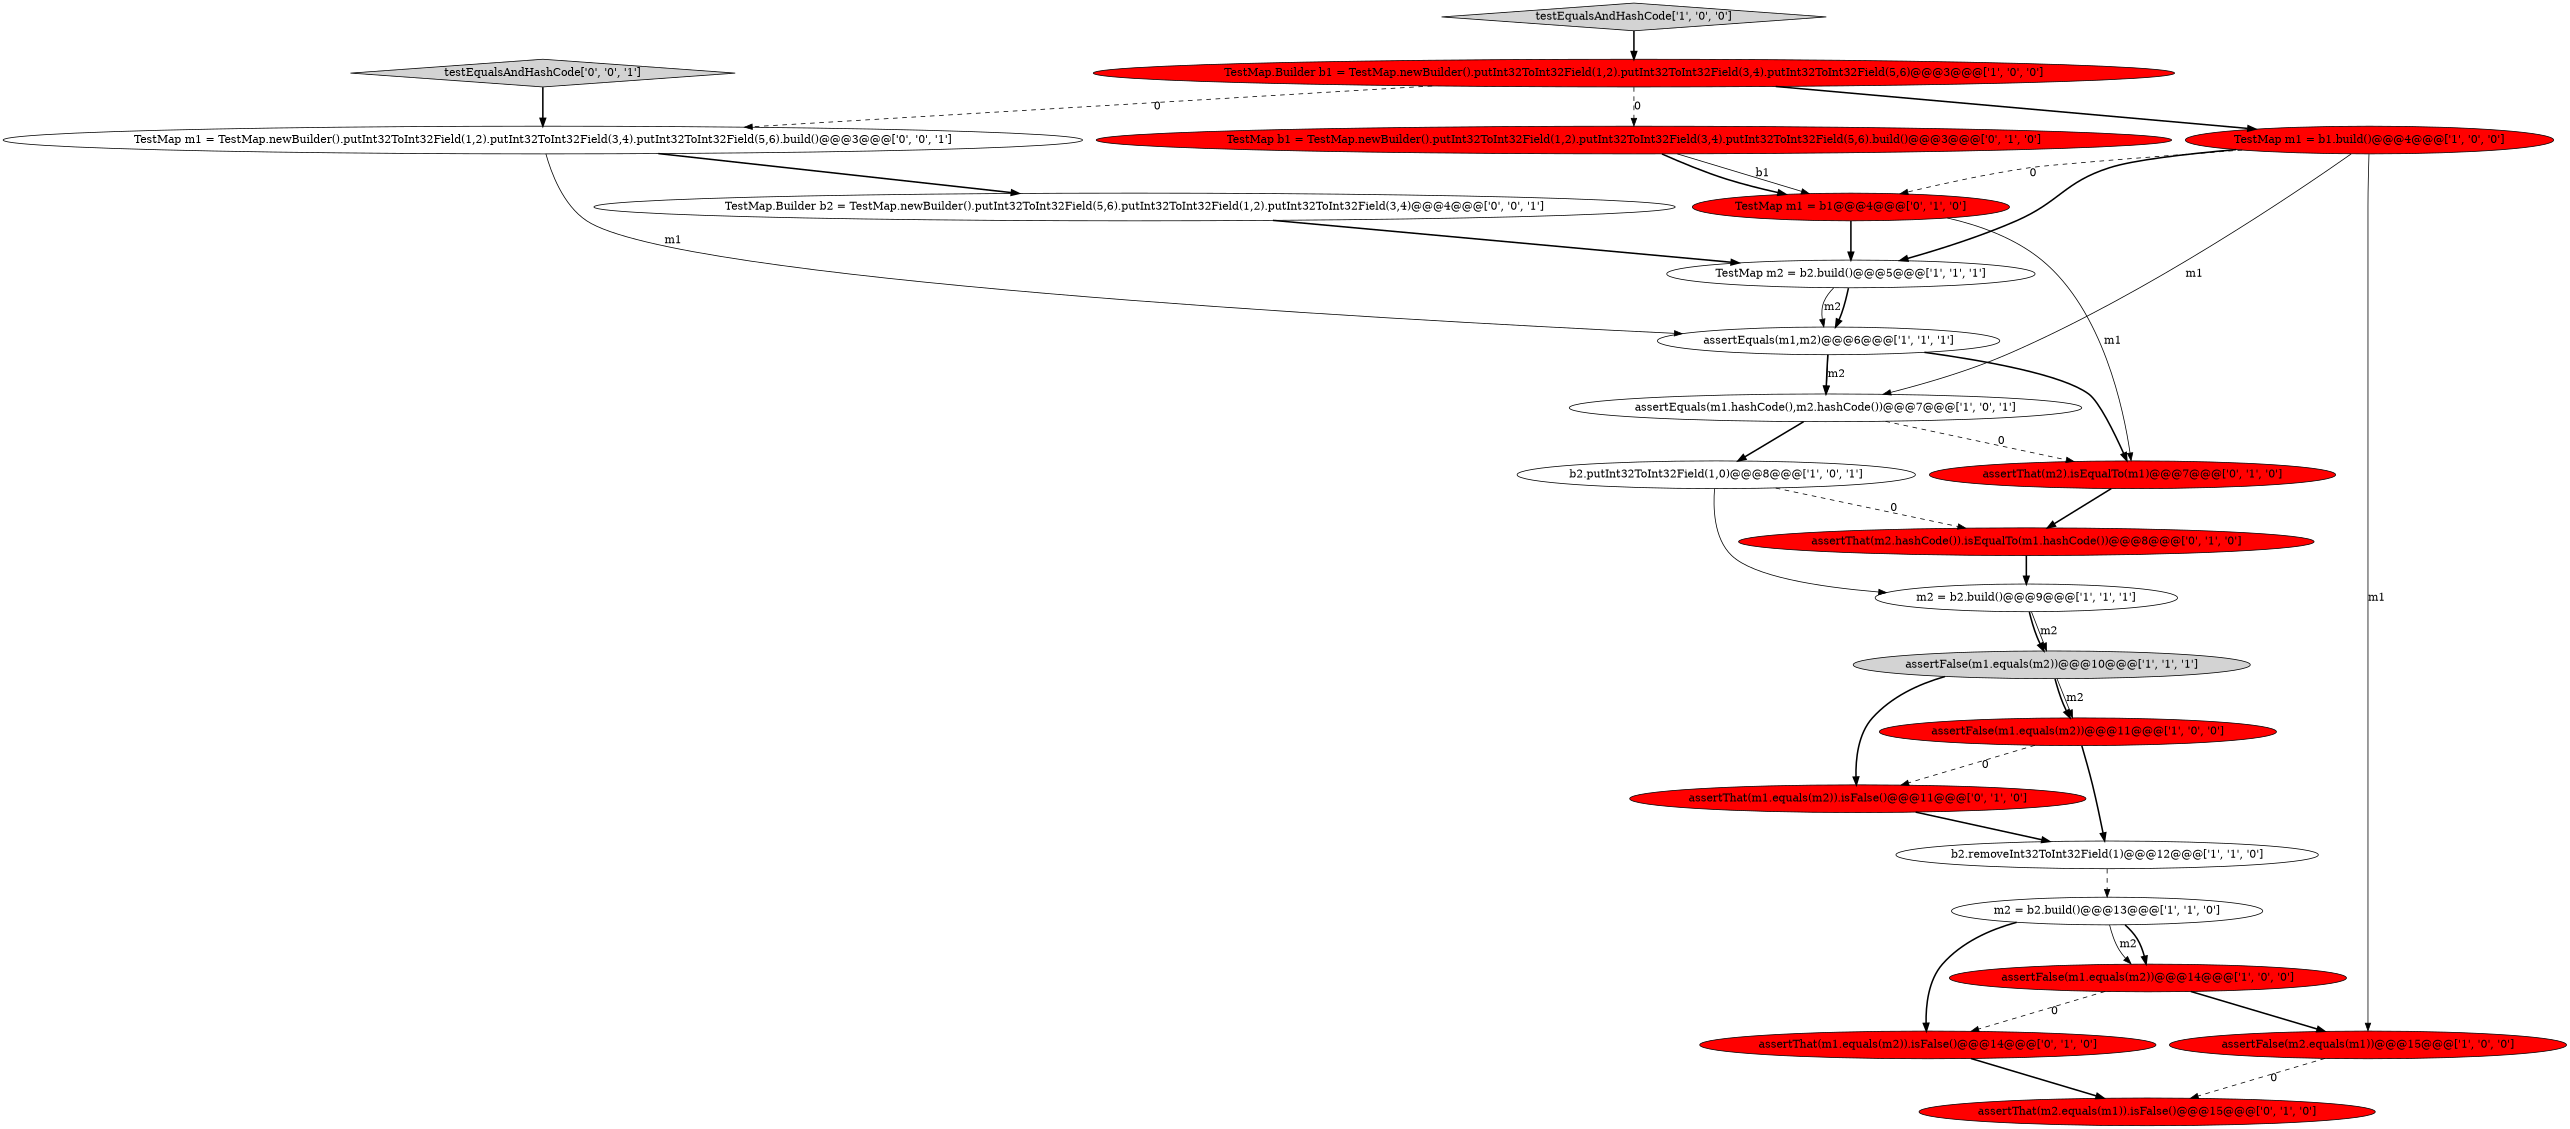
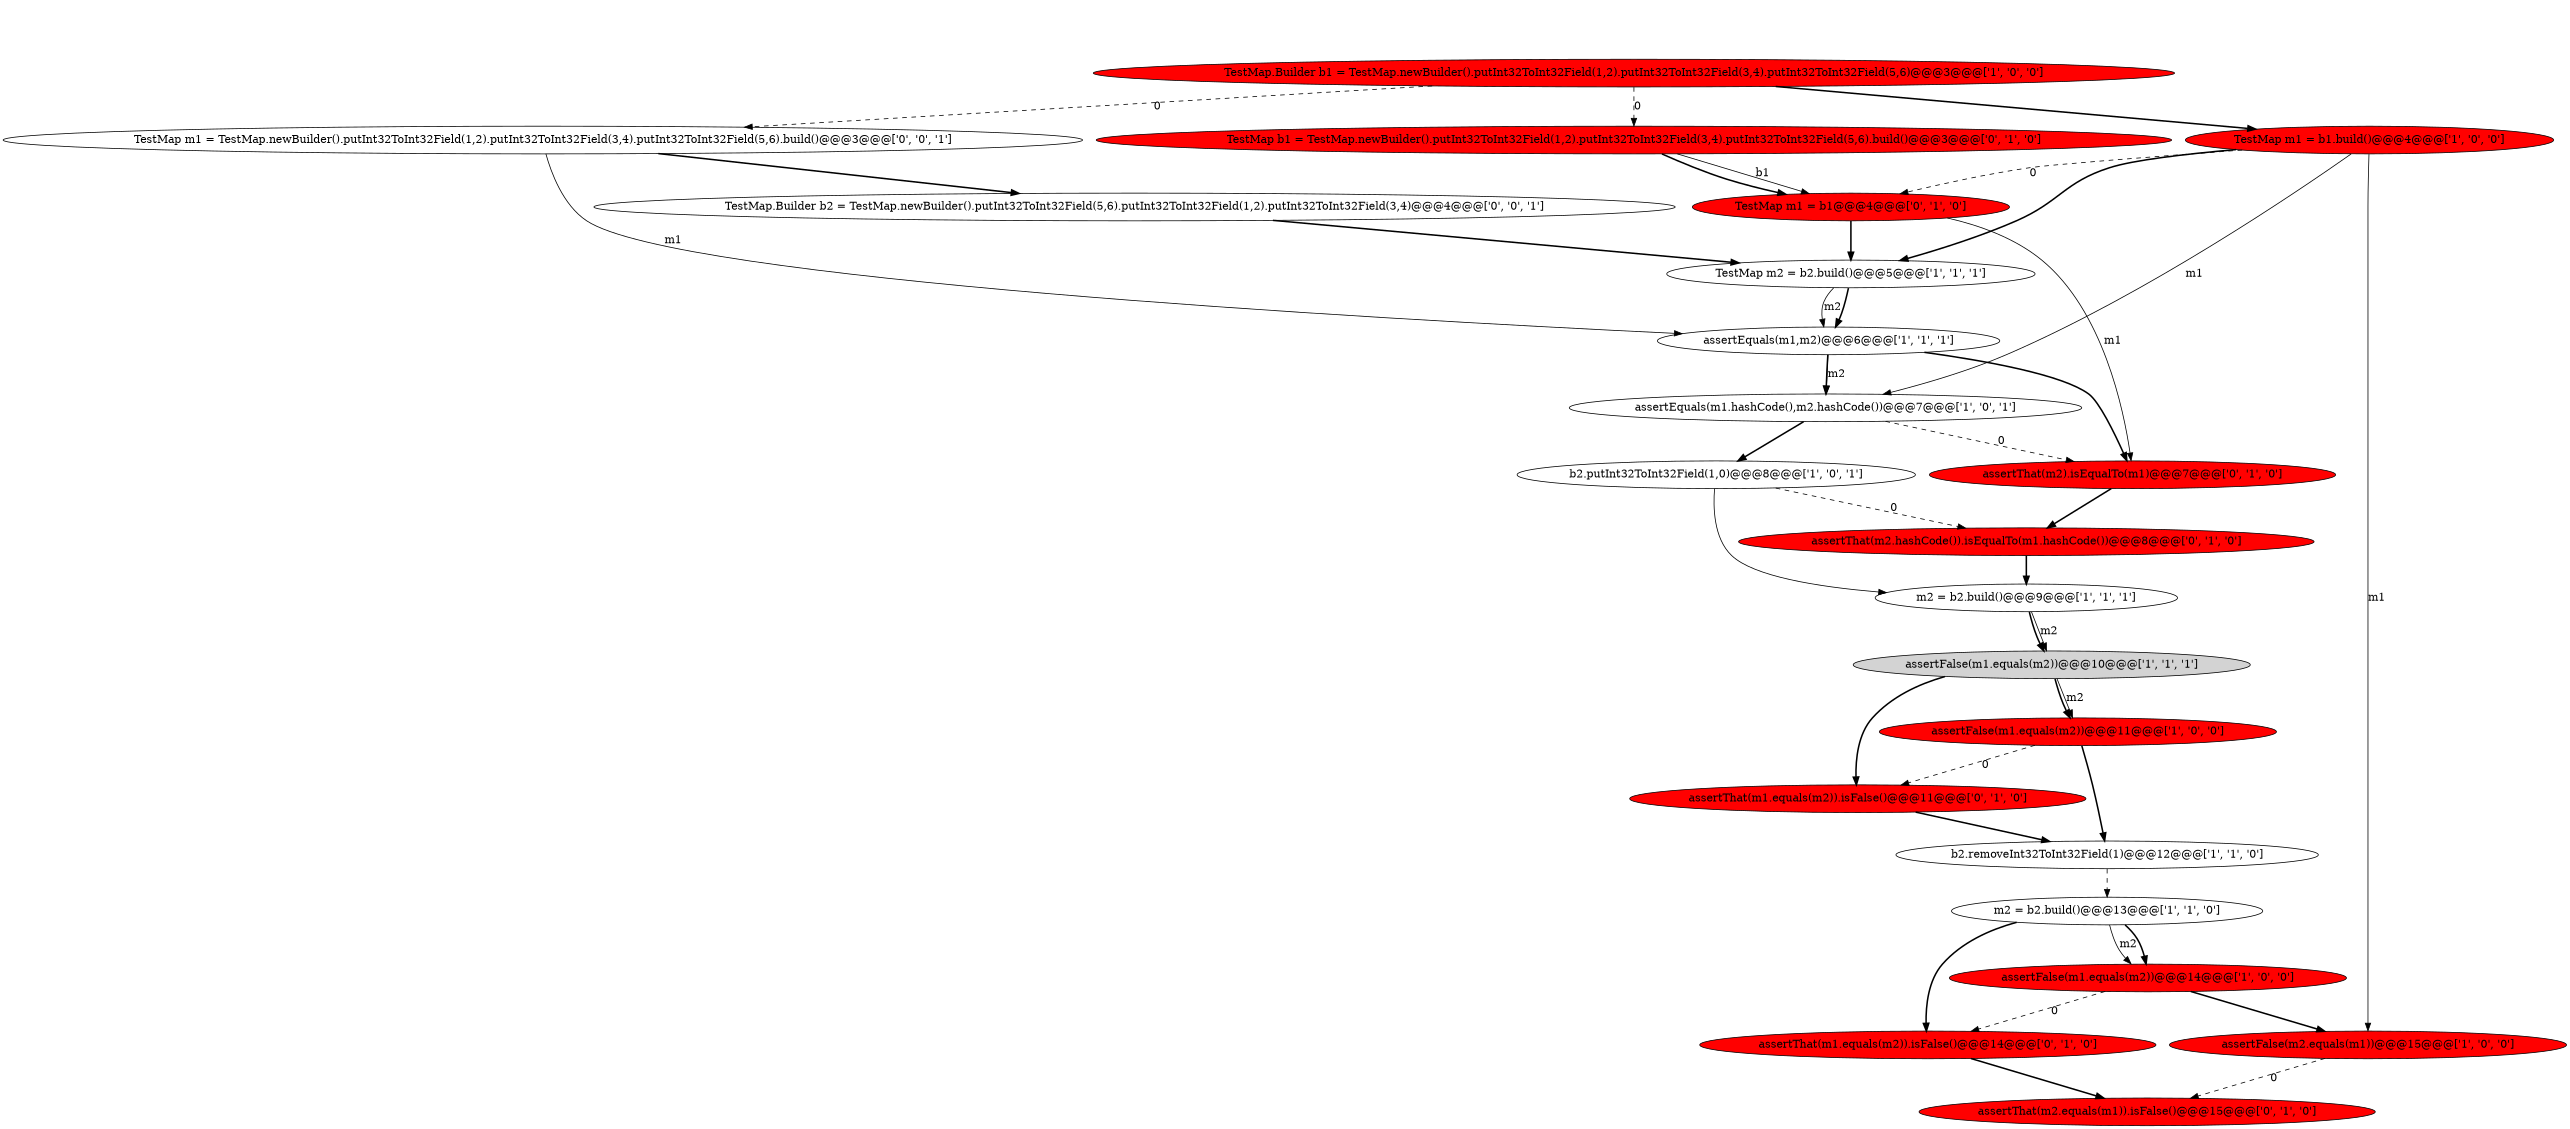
node "testEqualsAndHashCode['1', '0', '0']": removed
node "testEqualsAndHashCode['0', '0', '1']": removed
